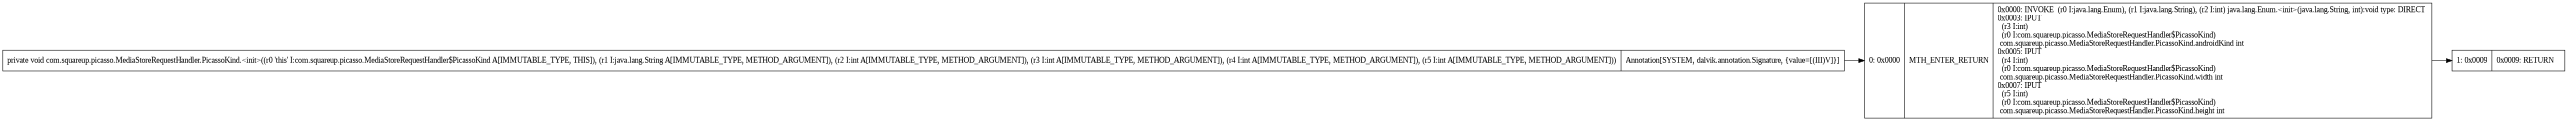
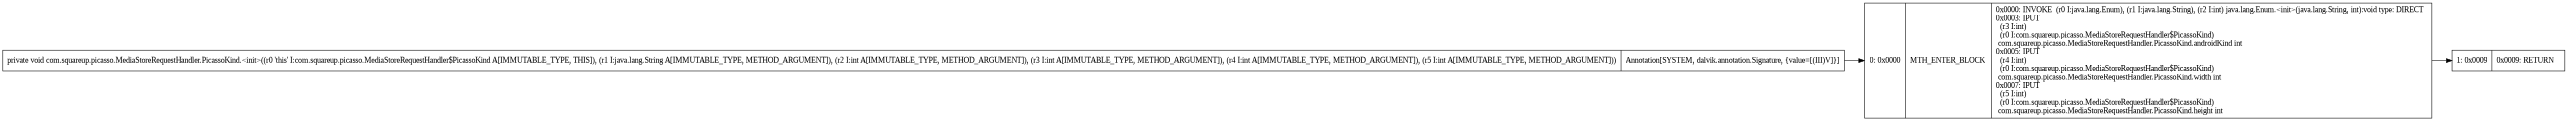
node "0: 0x0000": text "MTH_ENTER_RETURN" -> "MTH_ENTER_BLOCK"
